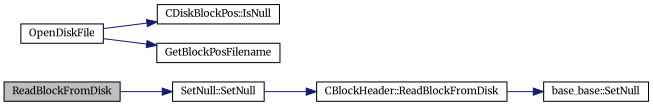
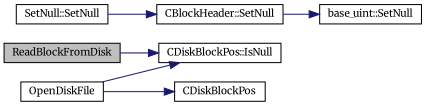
node "GetBlockPosFilename": label "GetBlockPosFilename" -> "CDiskBlockPos"
edge "ReadBlockFromDisk" -> "SetNull::SetNull": now "ReadBlockFromDisk" -> "CDiskBlockPos::IsNull"
node "CBlockHeader::ReadBlockFromDisk": label "CBlockHeader::ReadBlockFromDisk" -> "CBlockHeader::SetNull"
node "base_base::SetNull": label "base_base::SetNull" -> "base_uint::SetNull"
